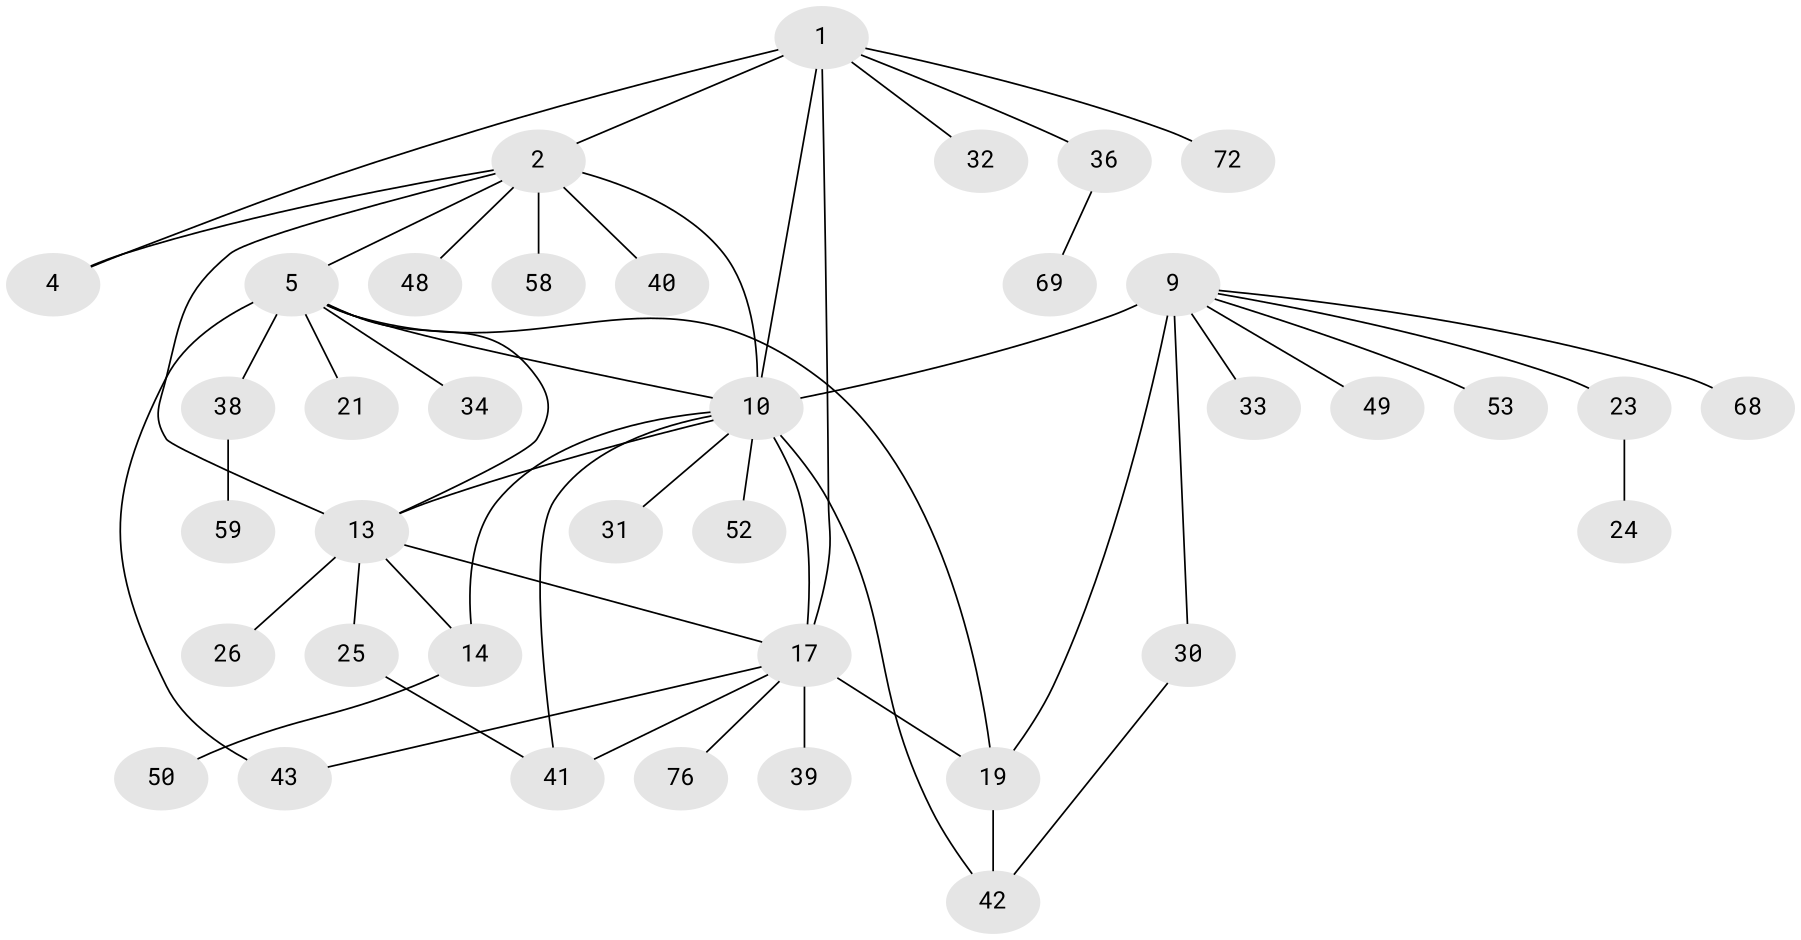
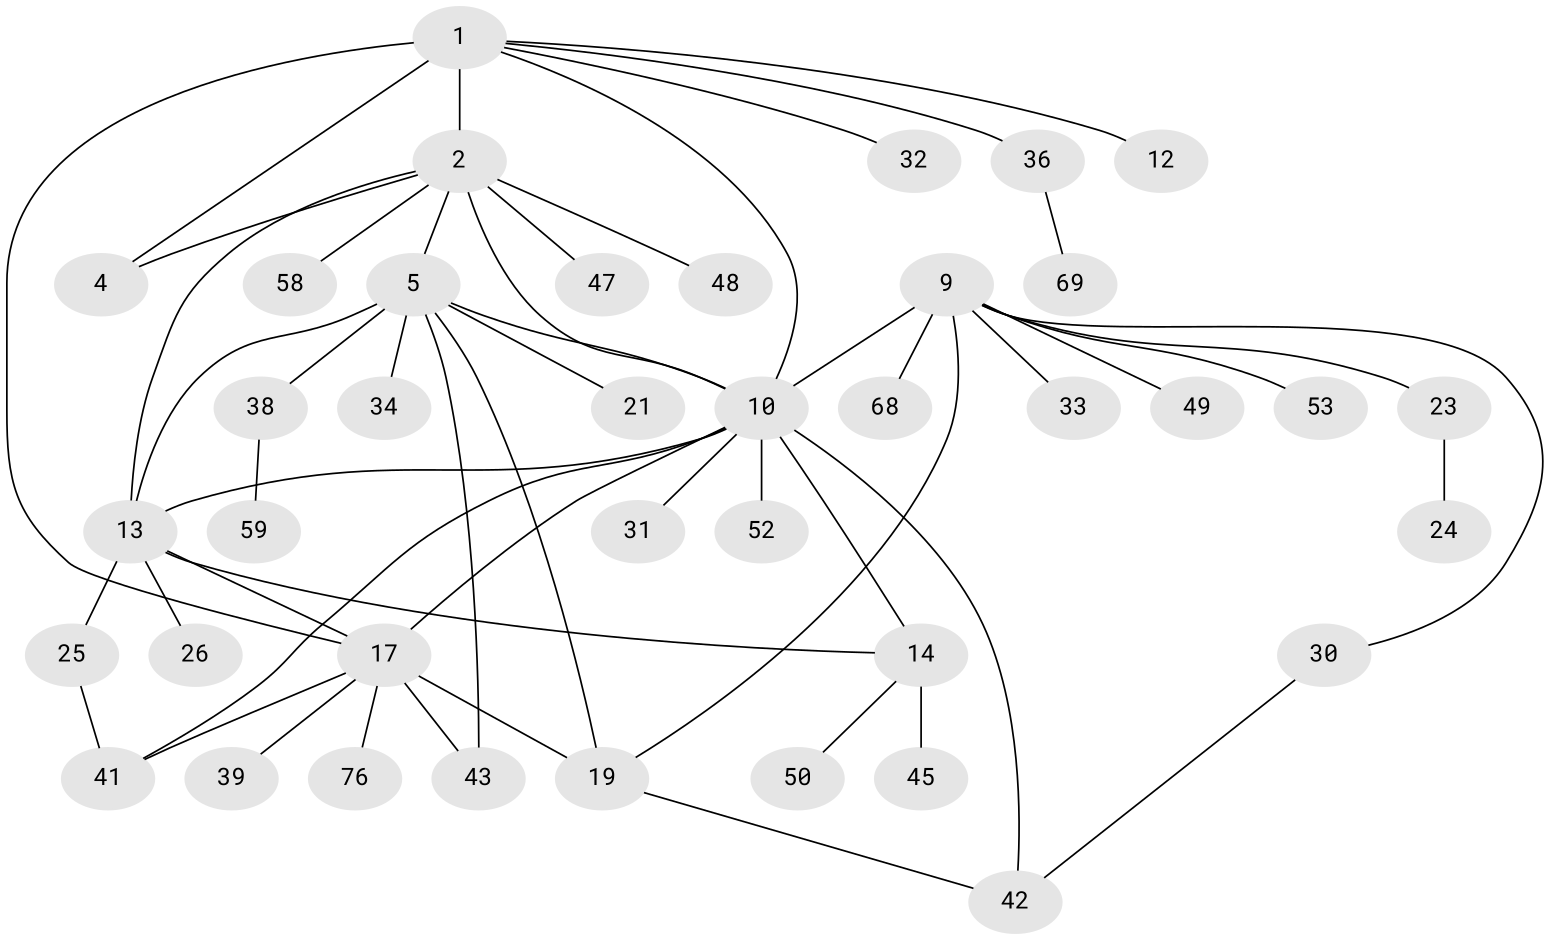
node "72": label "72" -> "12"
node "40": label "40" -> "47"
node "45": added
